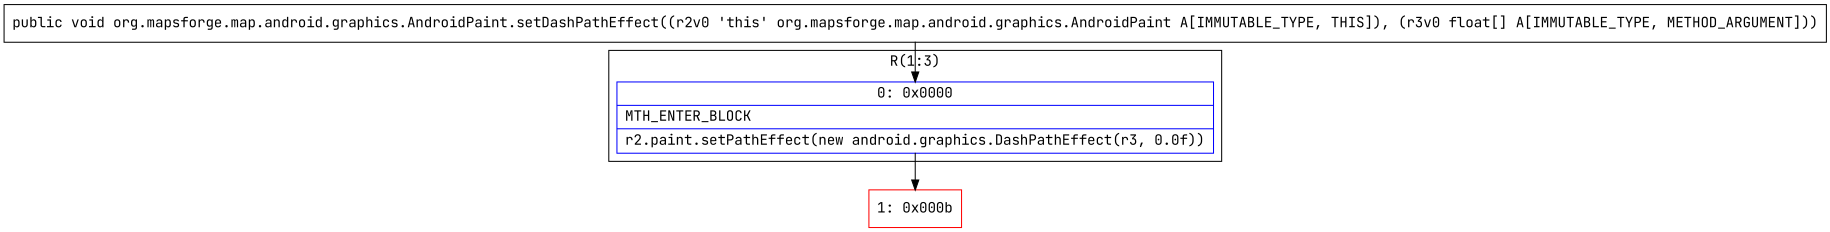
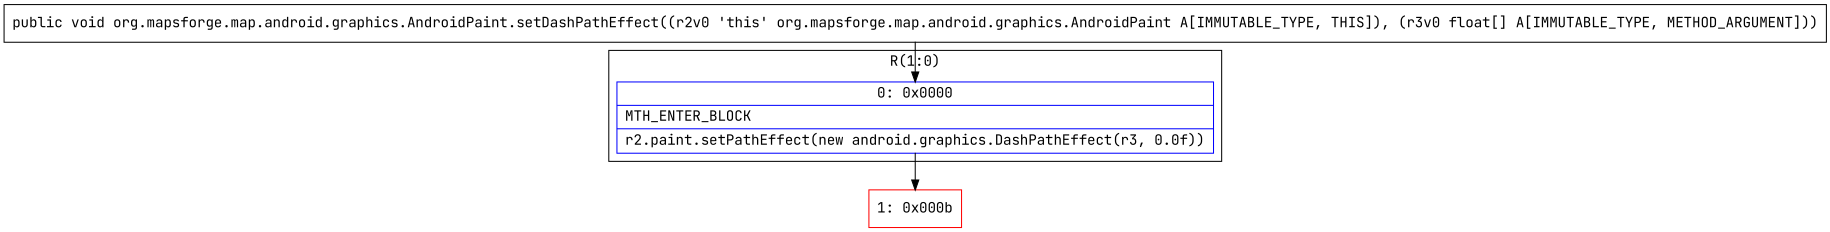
cluster "R(1:3)": label "R(1:3)" -> "R(1:0)"
